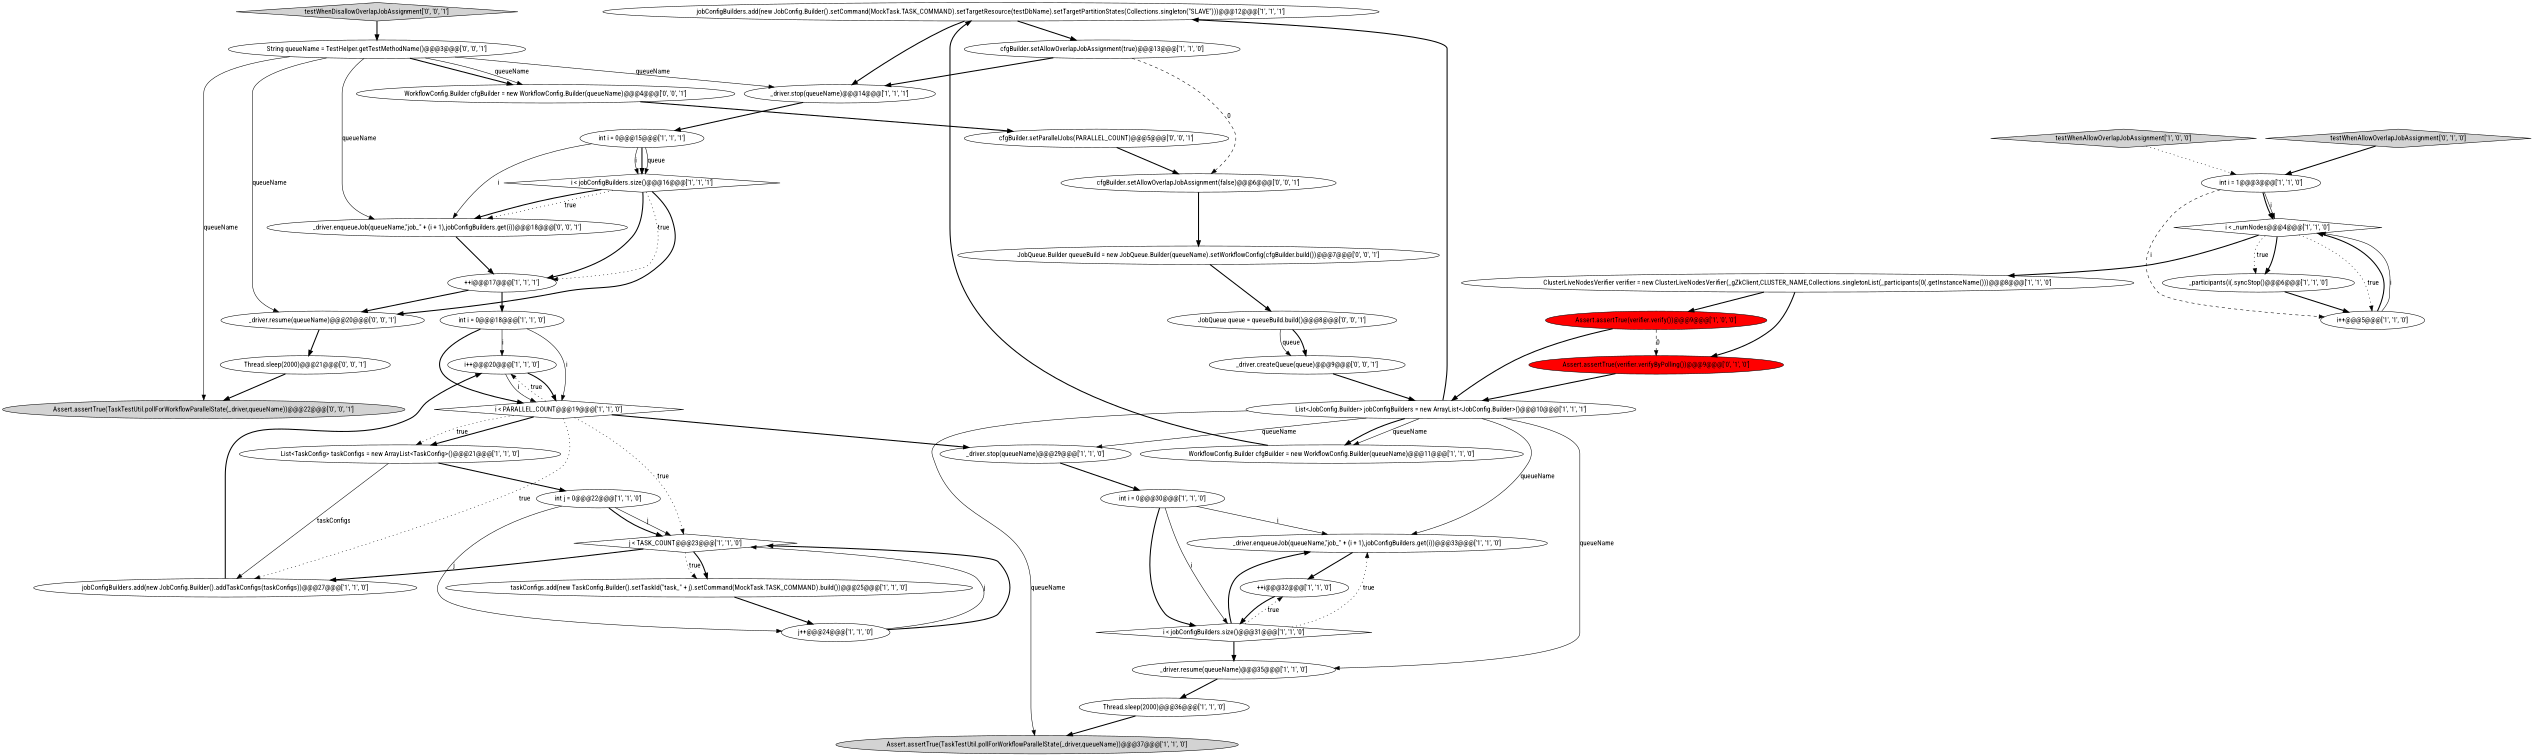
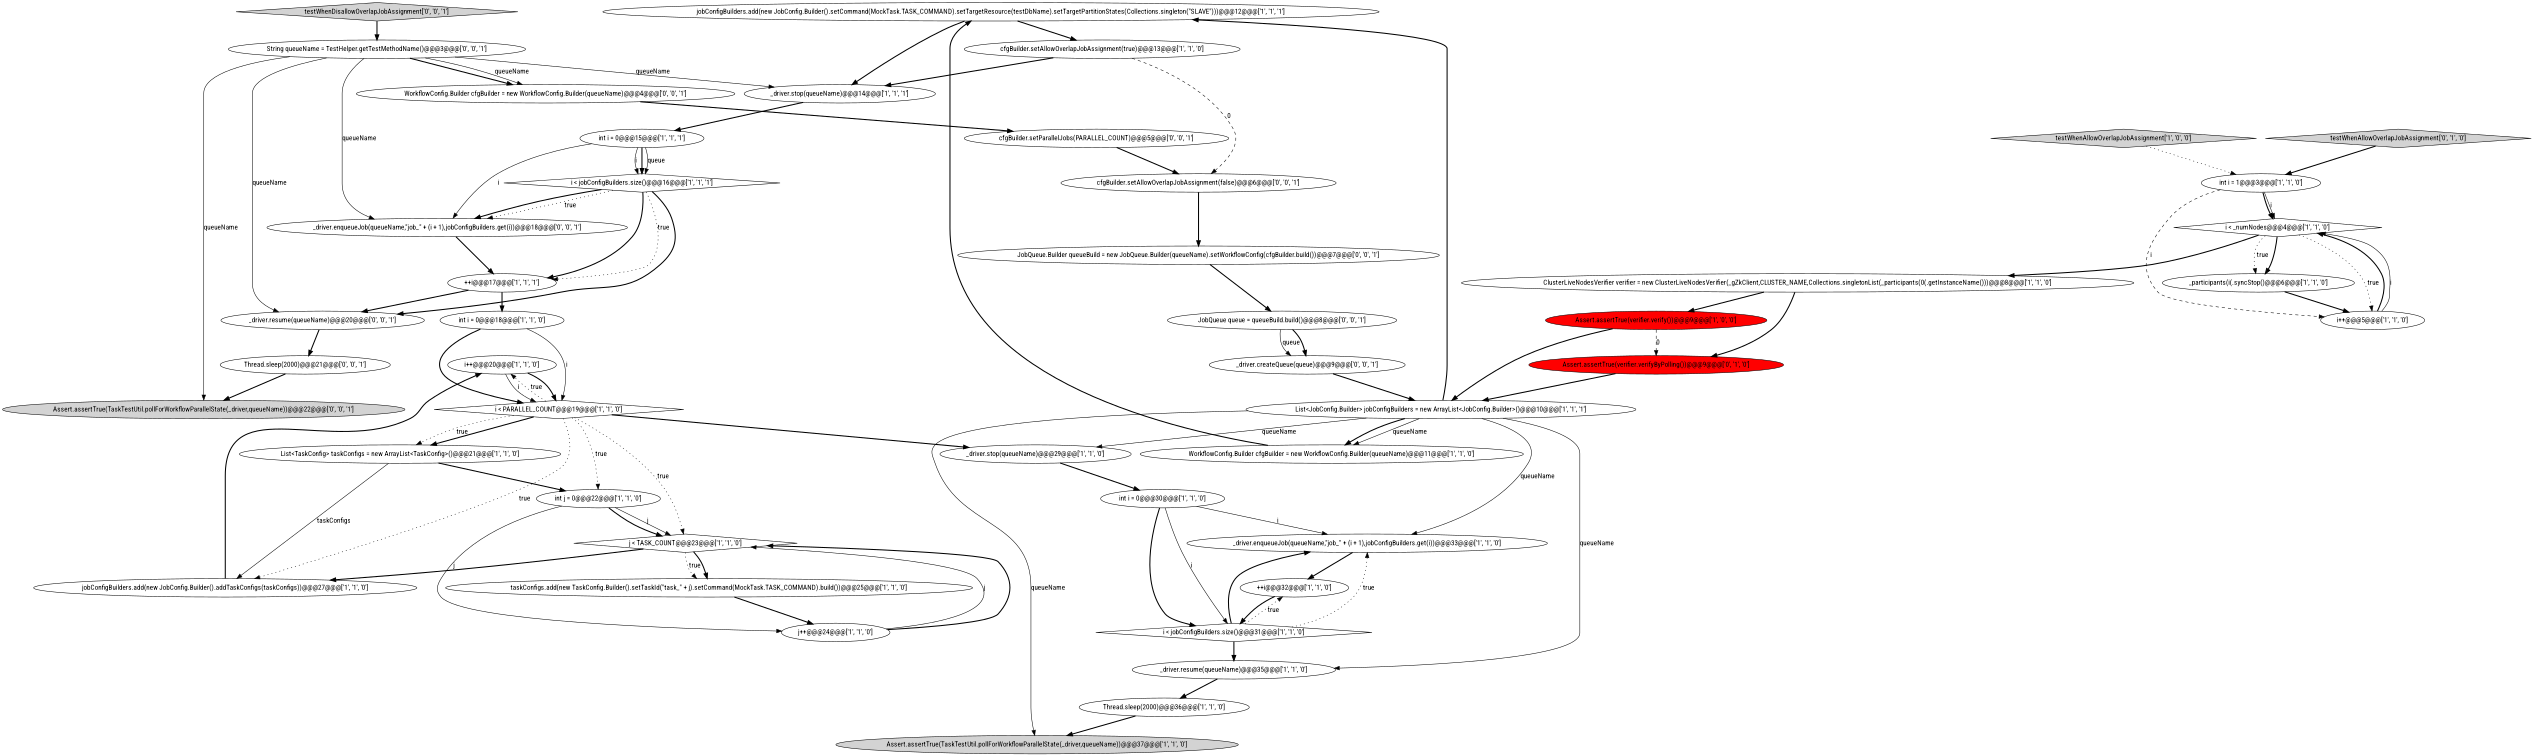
edge "int i = 0@@@18@@@['1', '1', '0']" -> "i++@@@20@@@['1', '1', '0']": removed, label "i"
edge "i < PARALLEL_COUNT@@@19@@@['1', '1', '0']" -> "int j = 0@@@22@@@['1', '1', '0']": added, label "true"
